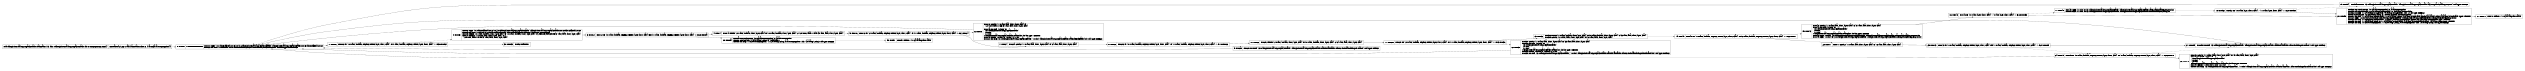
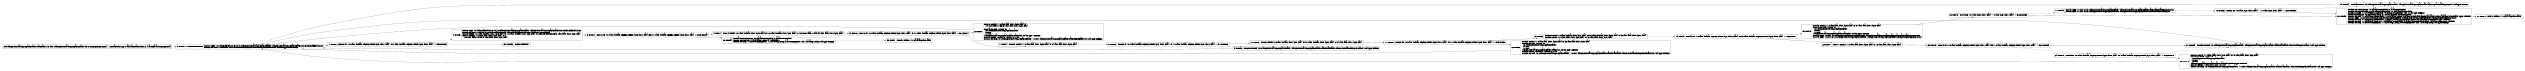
edge "24: 0x0075" -> "0: 0x0000": now "26: 0x0078" -> "0: 0x0000"
